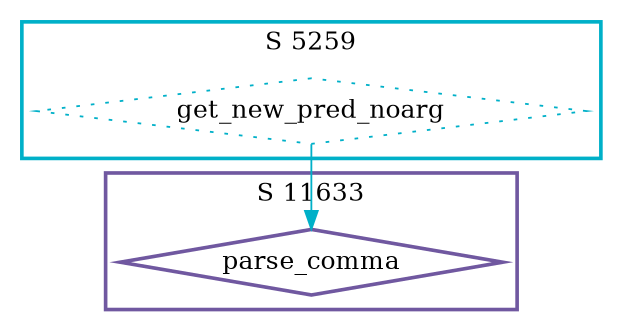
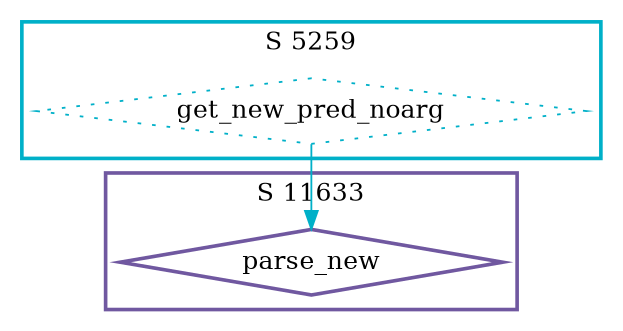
node "parse_comma": label "parse_comma" -> "parse_new"
